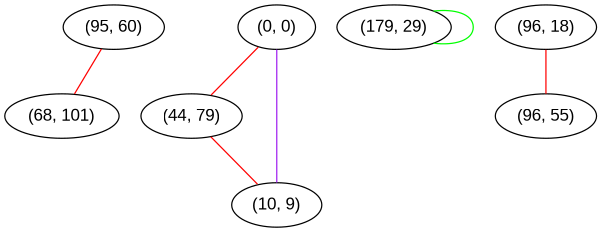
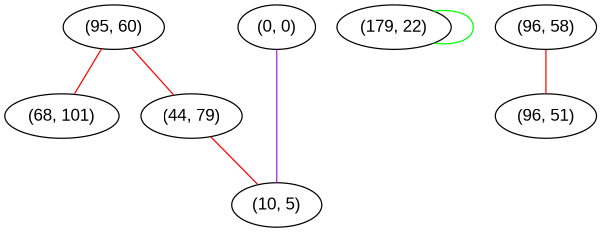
node "(179, 29)": label "(179, 29)" -> "(179, 22)"
node "(96, 18)": label "(96, 18)" -> "(96, 58)"
edge "(0, 0)" -- "(44, 79)": now "(95, 60)" -- "(44, 79)"
node "(96, 55)": label "(96, 55)" -> "(96, 51)"
node "(10, 9)": label "(10, 9)" -> "(10, 5)"
